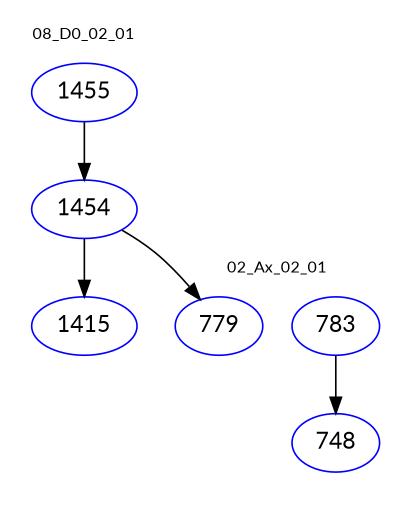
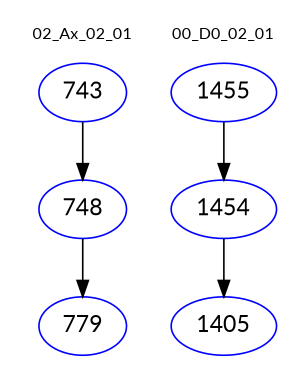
cluster "08_D0_02_01": label "08_D0_02_01" -> "00_D0_02_01"
edge "1454" -> "779": now "748" -> "779"
node "1415": label "1415" -> "1405"
node "783": label "783" -> "743"
